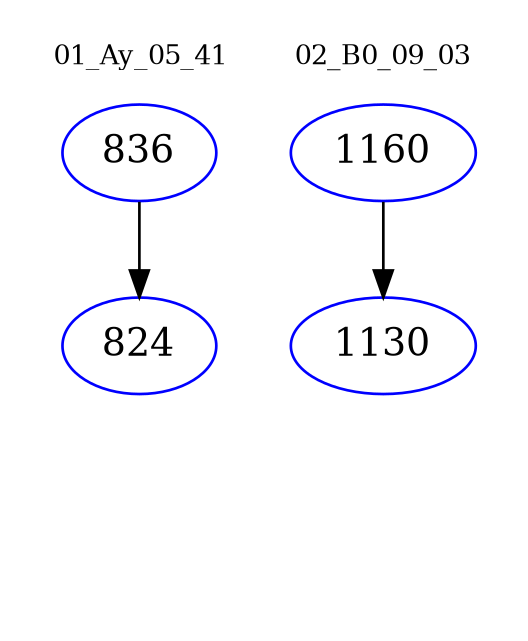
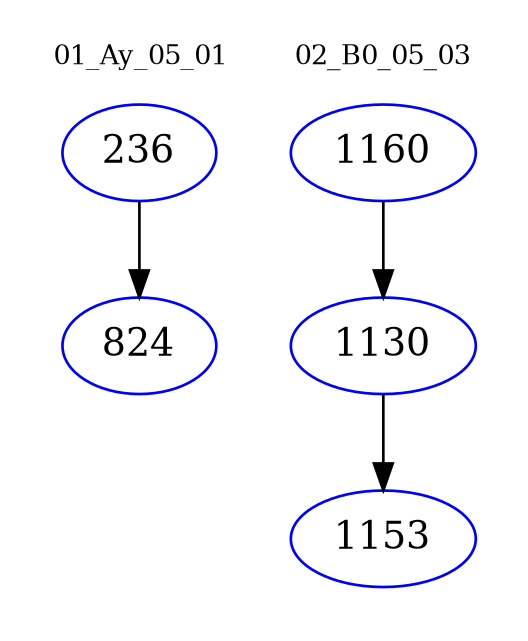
cluster "01_Ay_05_41": label "01_Ay_05_41" -> "01_Ay_05_01"
cluster "02_B0_09_03": label "02_B0_09_03" -> "02_B0_05_03"
node "836": label "836" -> "236"
node "1153": added
